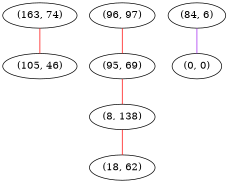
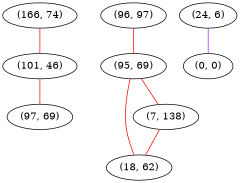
node "(163, 74)": label "(163, 74)" -> "(166, 74)"
node "(84, 6)": label "(84, 6)" -> "(24, 6)"
node "(105, 46)": label "(105, 46)" -> "(101, 46)"
node "(97, 69)": added
node "(8, 138)": label "(8, 138)" -> "(7, 138)"
edge "(95, 69)" -- "(18, 62)": added
